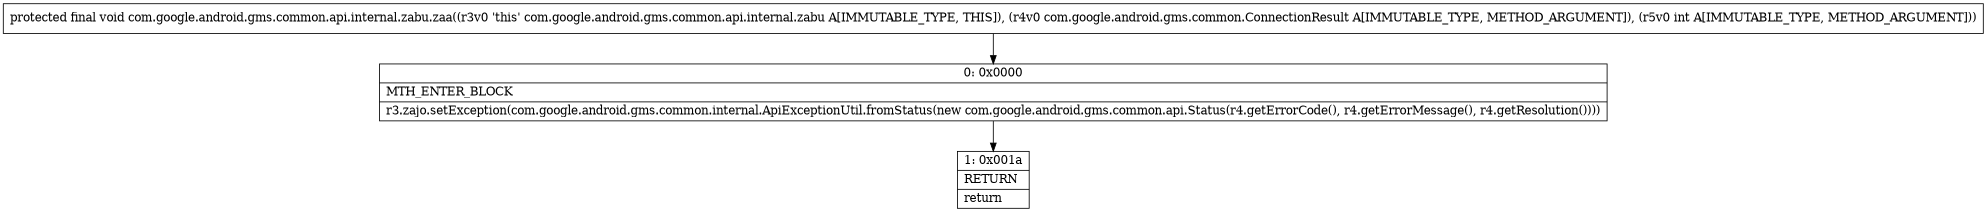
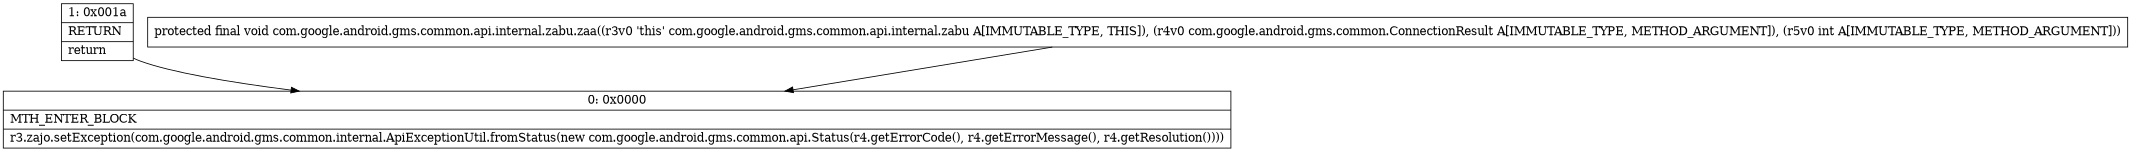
edge "0: 0x0000" -> "1: 0x001a": reversed
